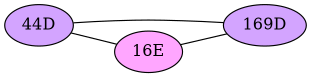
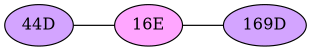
edge "44D" -- "169D": removed
